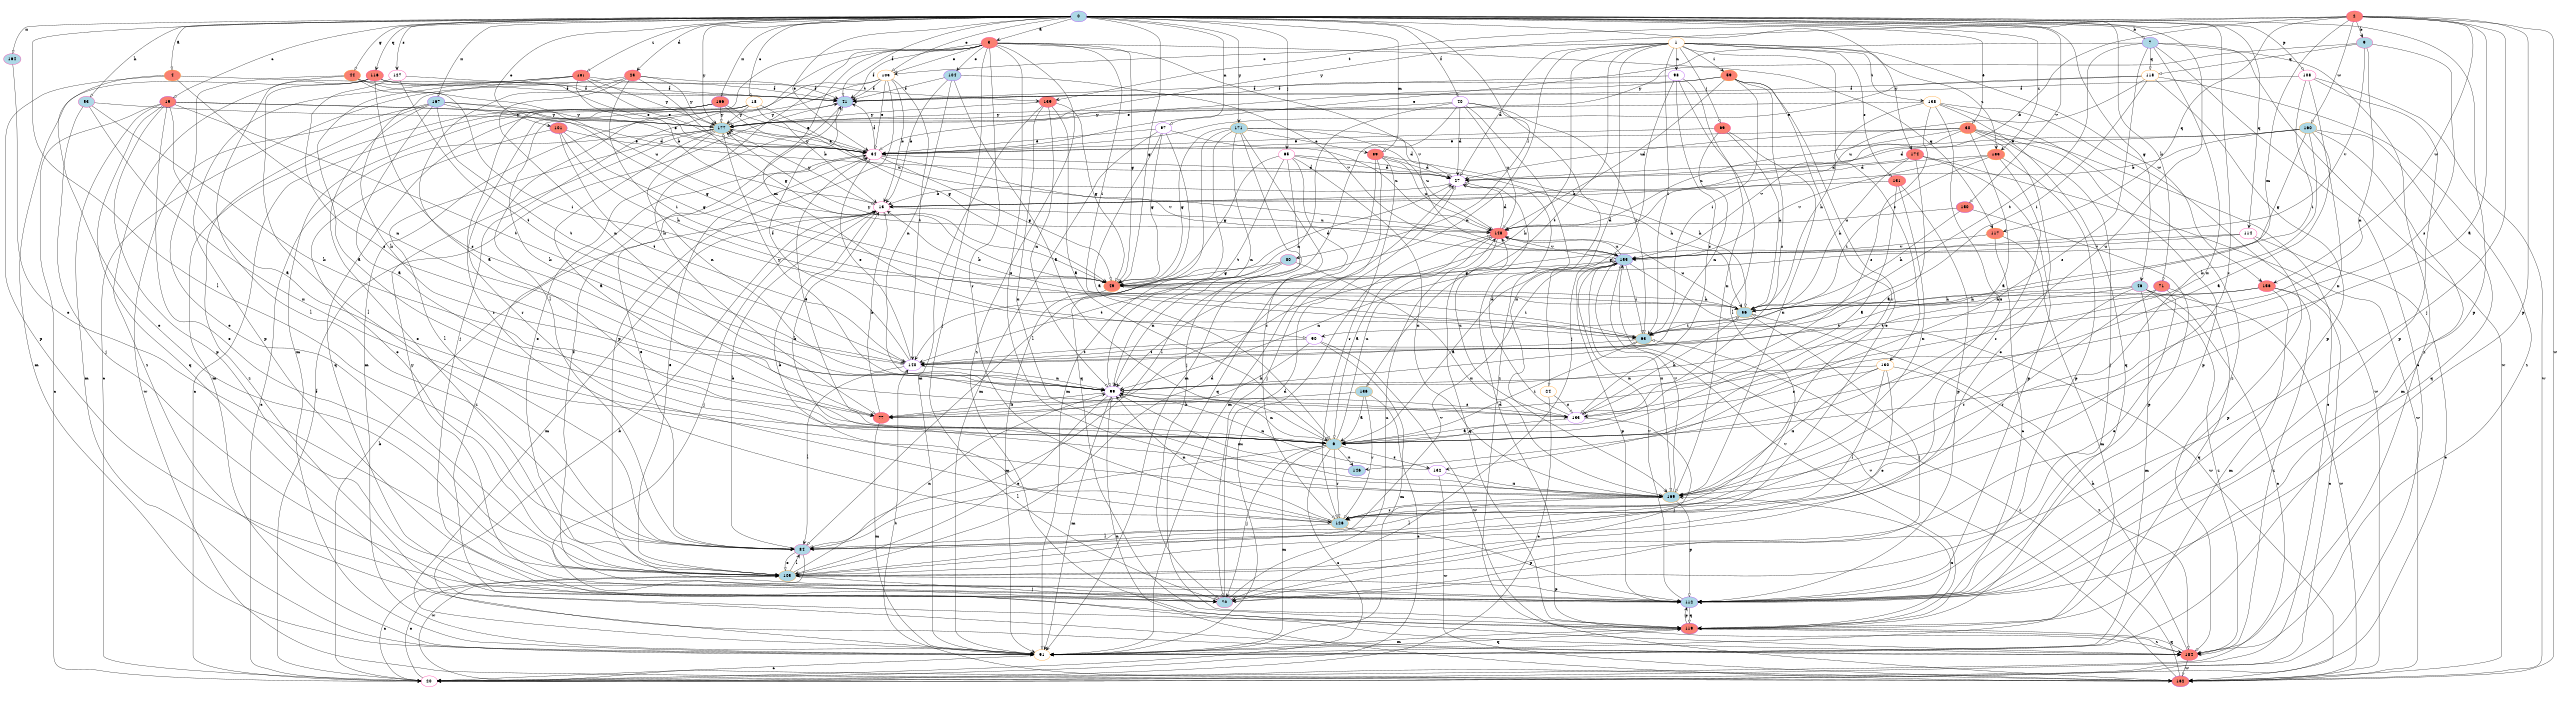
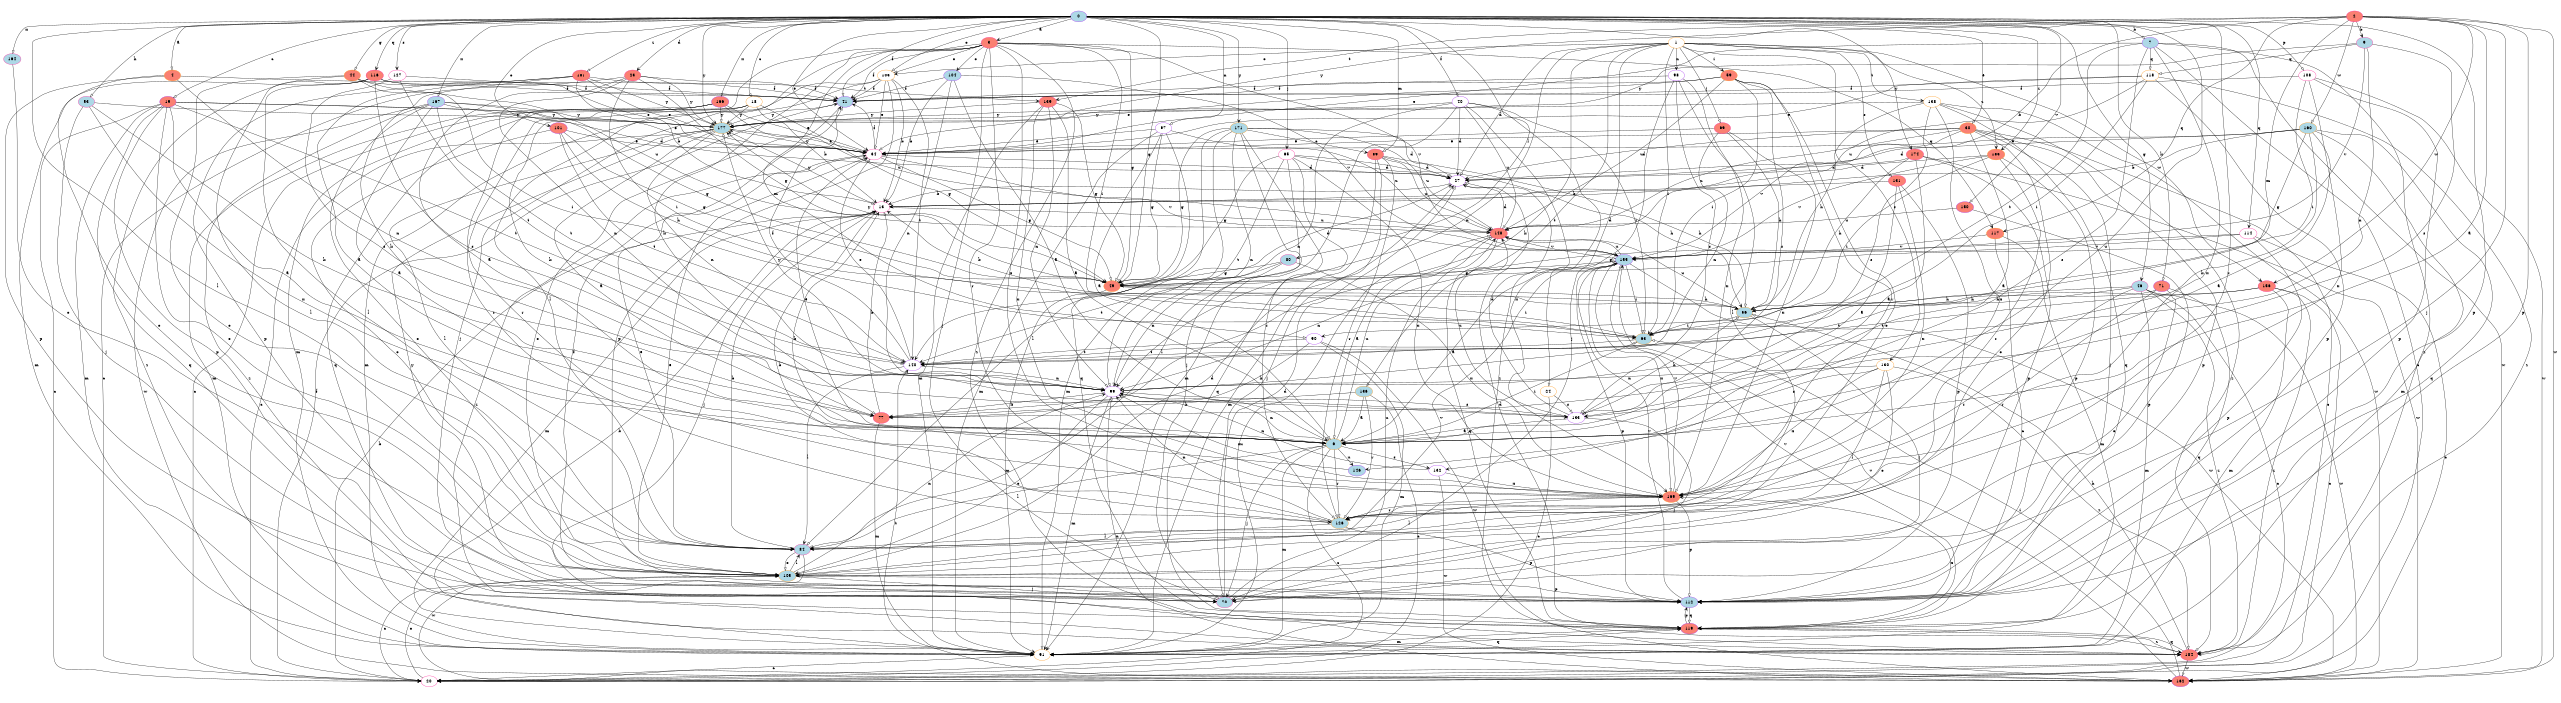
edge "150" -> "56": removed, label "h"
node "169": fillcolor lightblue -> salmon
